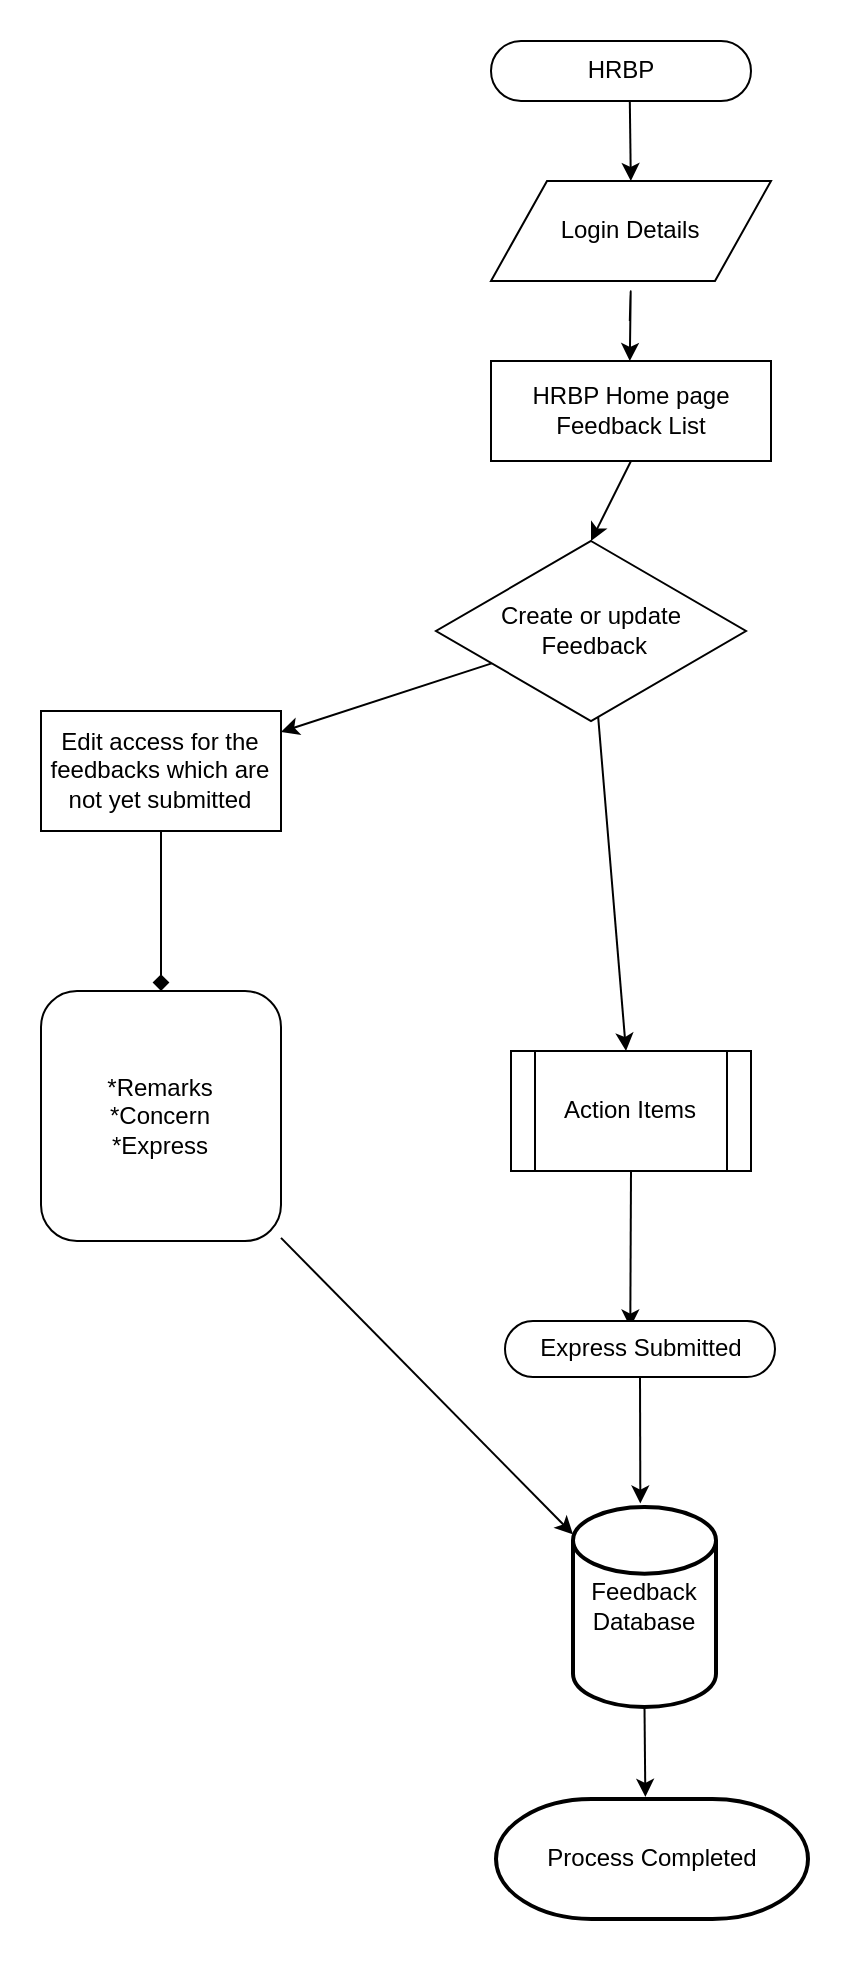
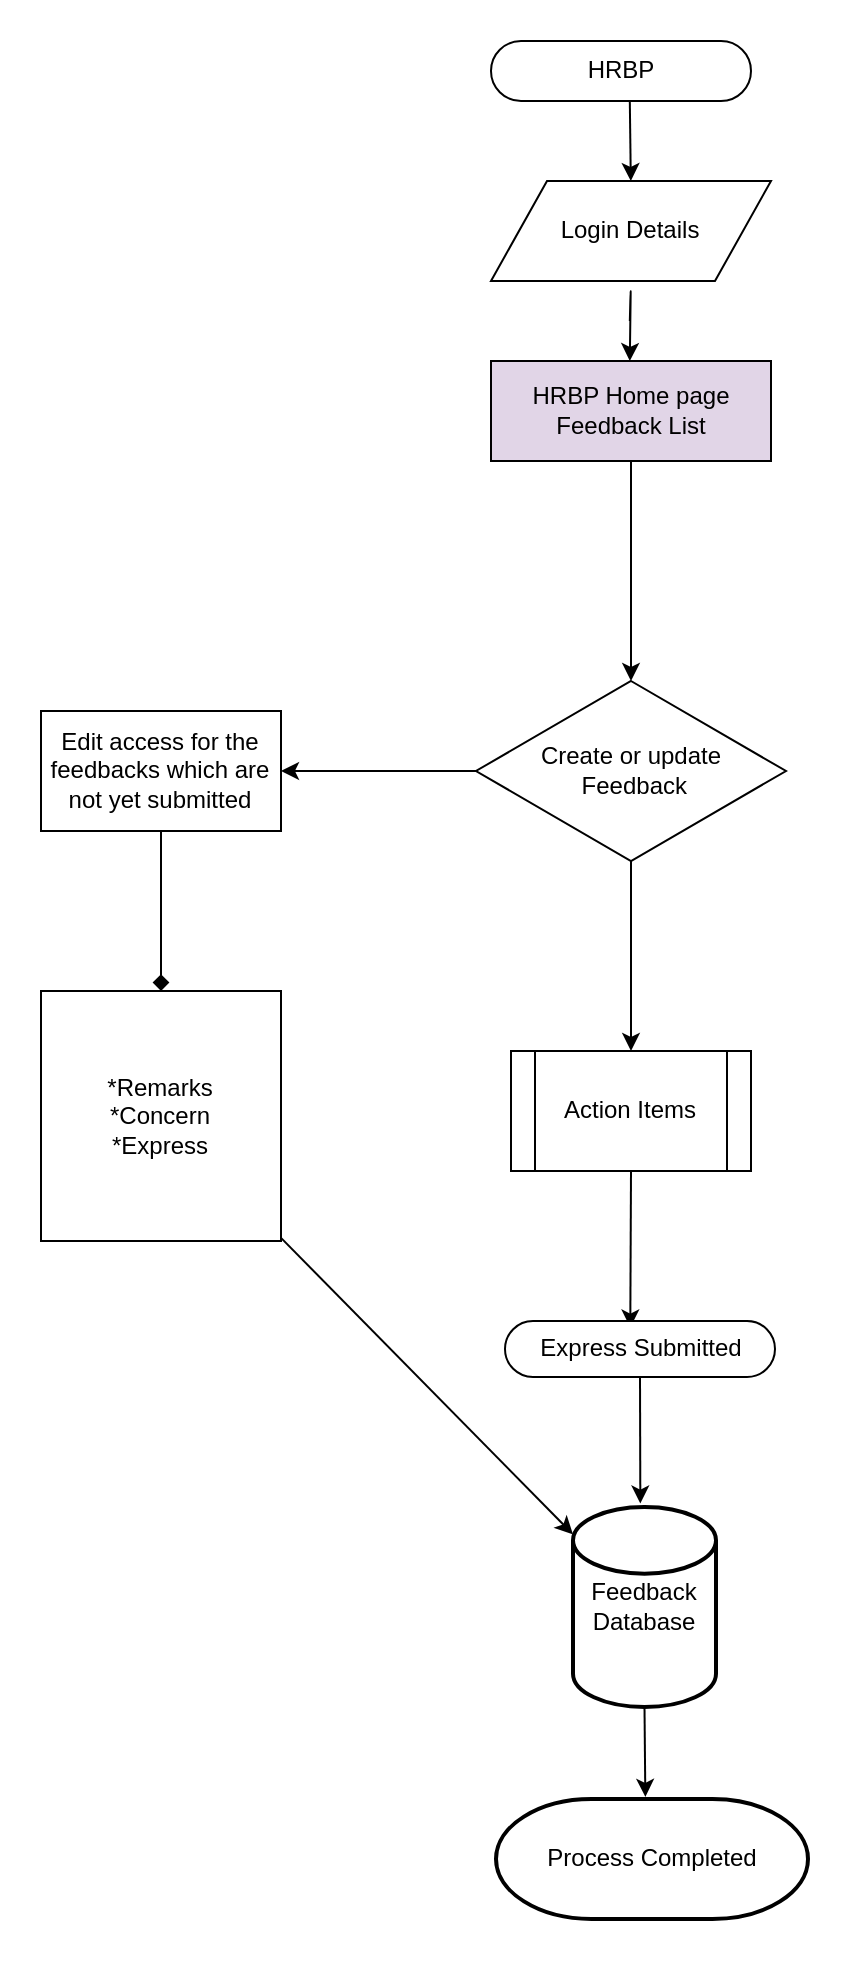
node "HRBP Home page Feedback List": fillcolor #ffffff -> #e1d5e7
node "Create or update Feedback": moved (591, 631) -> (631, 771)
node "*Remarks *Concern *Express": shape rounded rectangle -> rectangle
